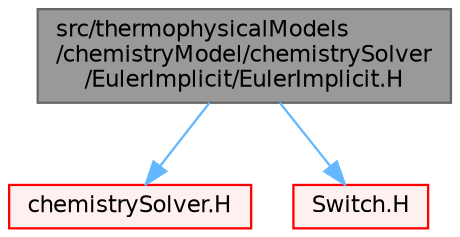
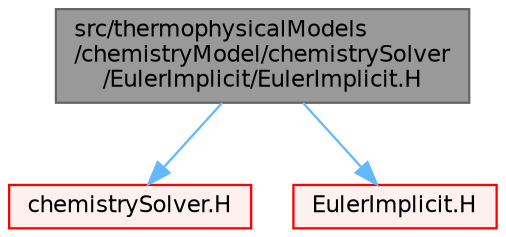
node "Switch.H": label "Switch.H" -> "EulerImplicit.H"
